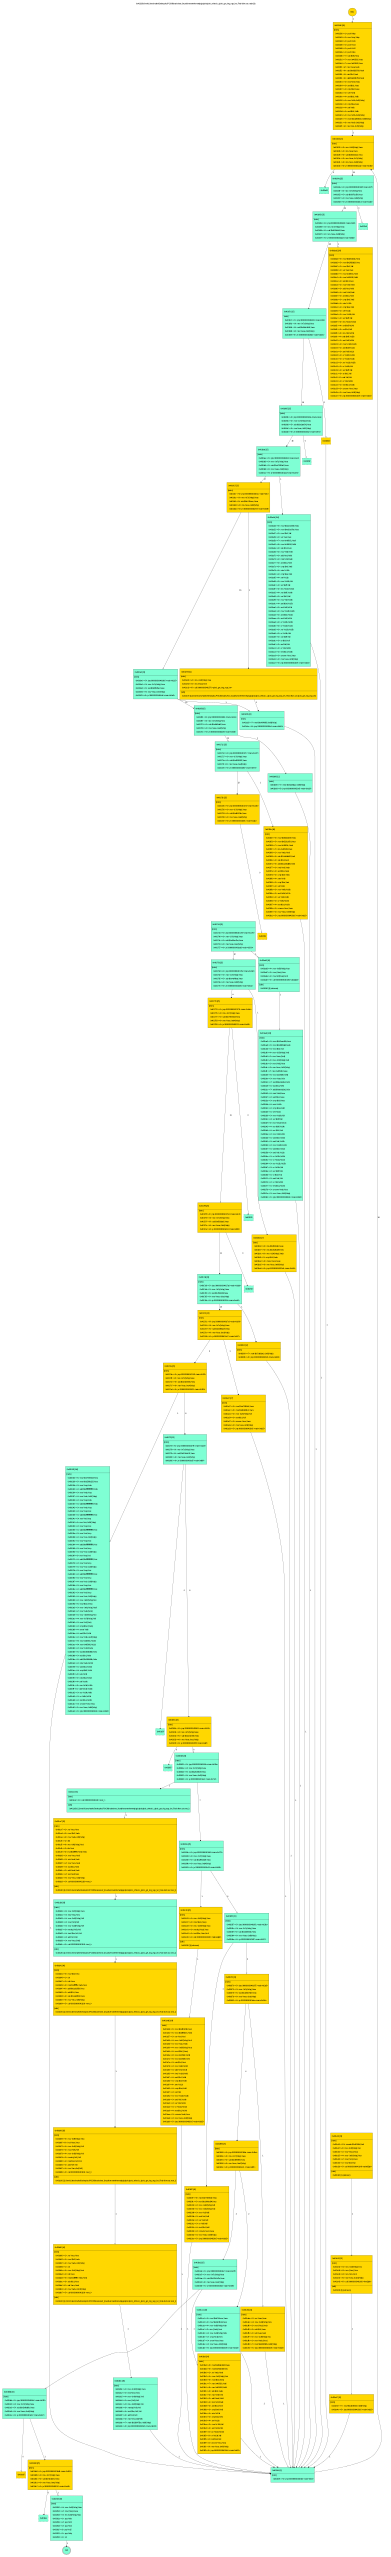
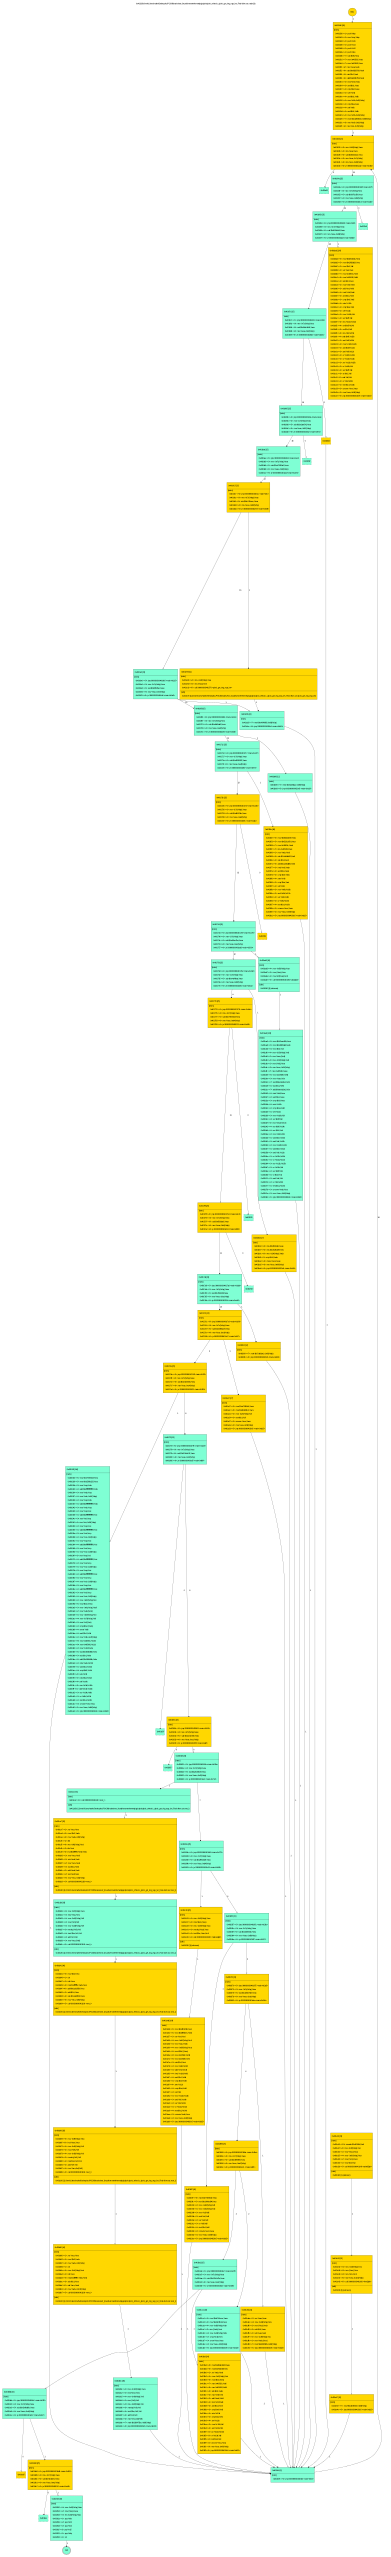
node "0x401a4d [134]": removed
edge "0x40172b [25]" -> "0x401744 [25]": added, label "13"
